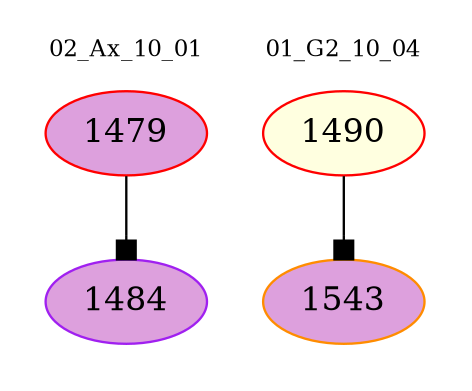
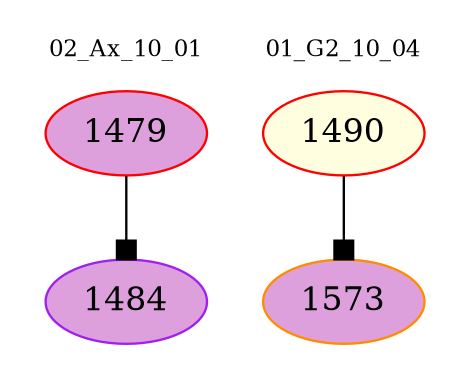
node "1543": label "1543" -> "1573"
